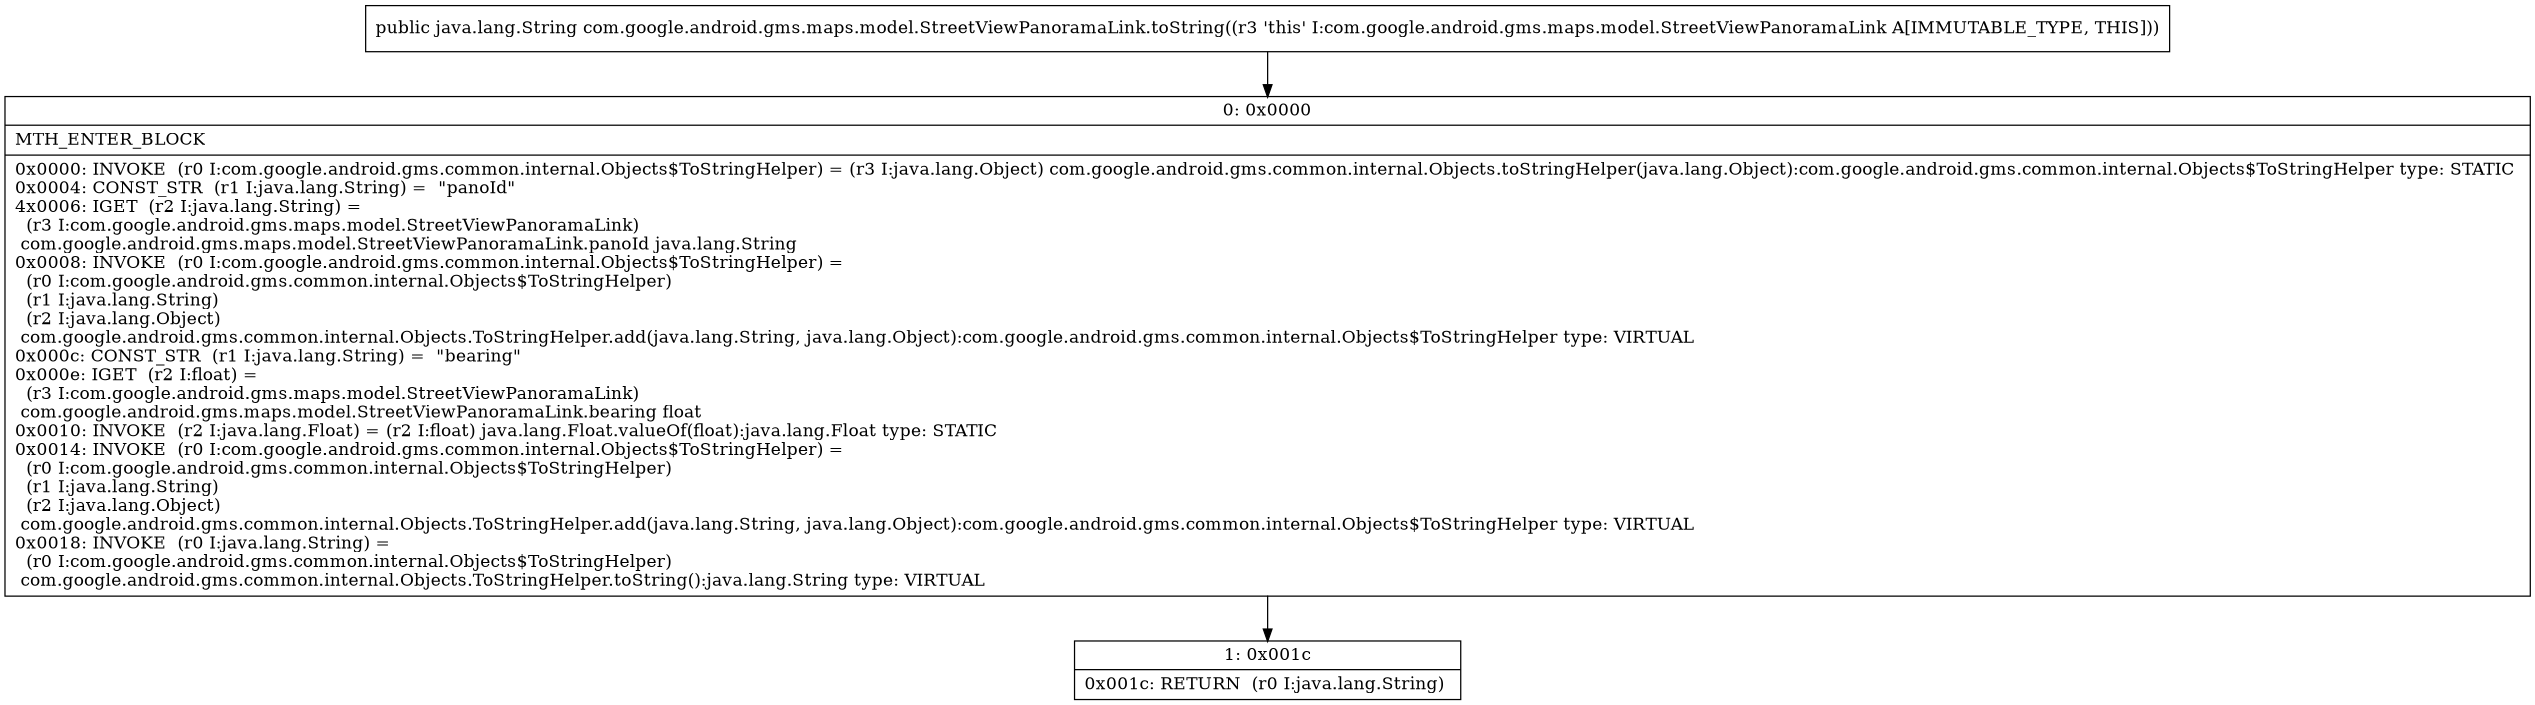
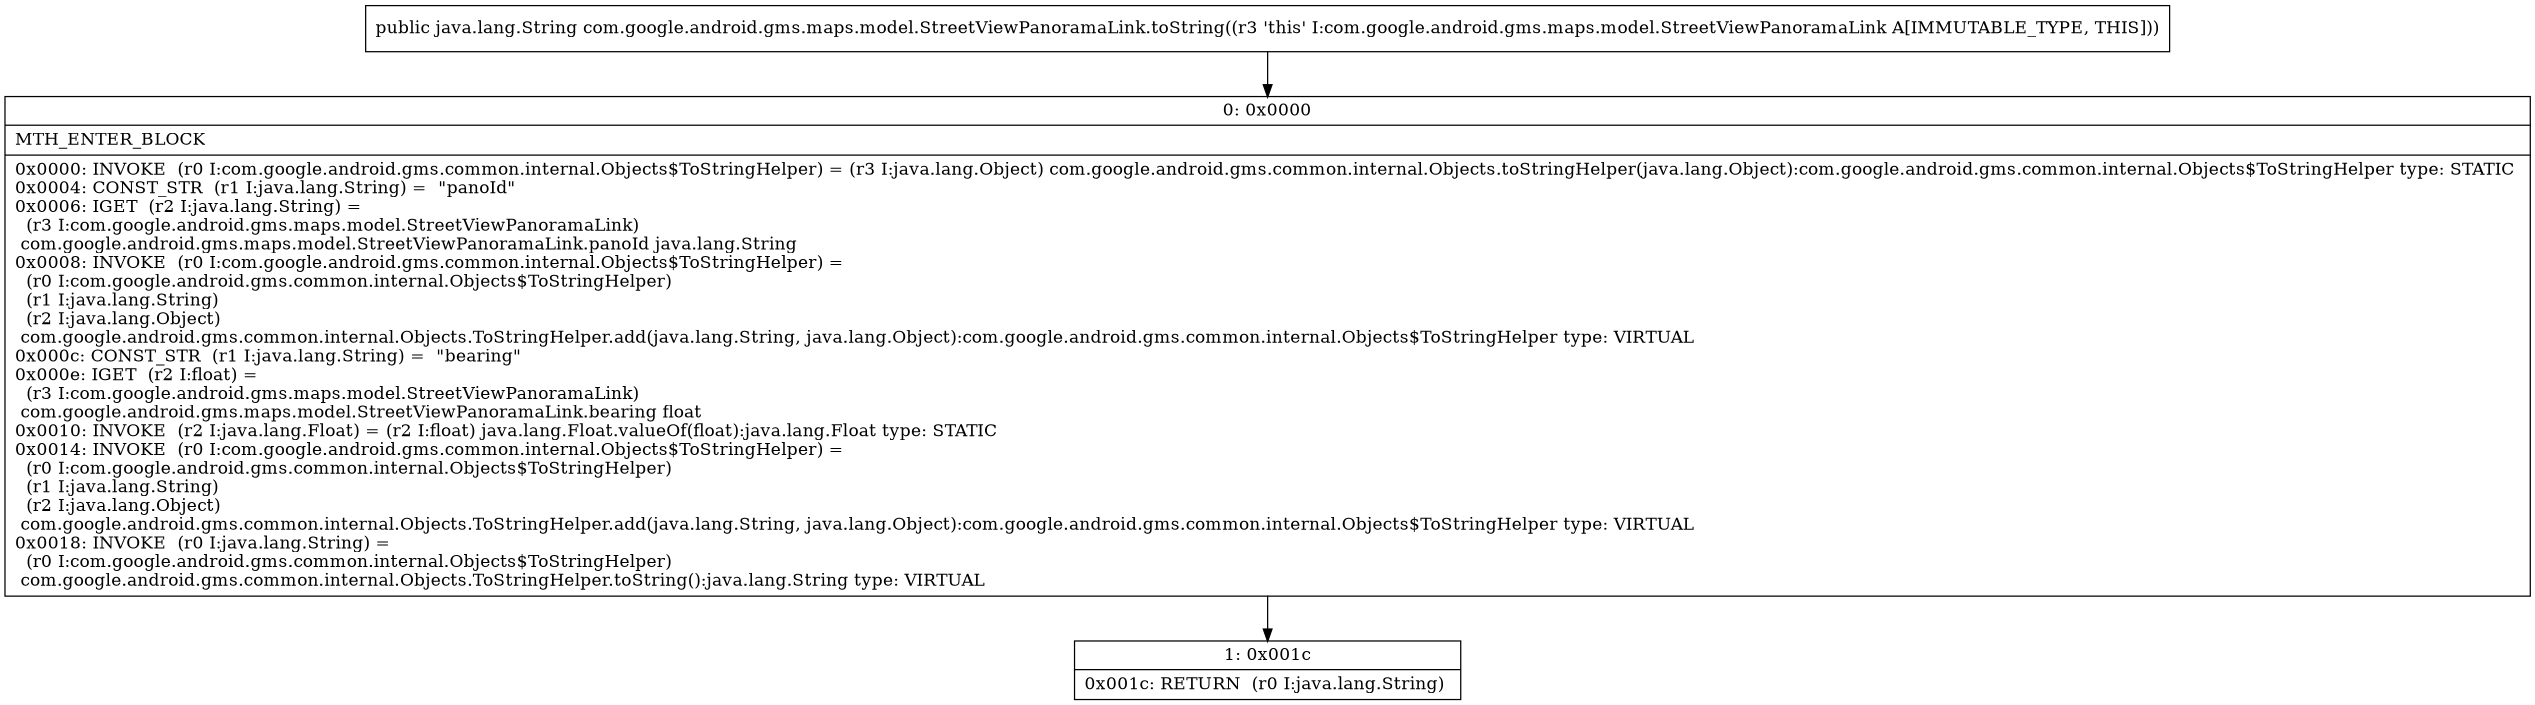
node "0: 0x0000": text "4x0006: IGET  (r2 I:java.lang.String) =" -> "0x0006: IGET  (r2 I:java.lang.String) ="
